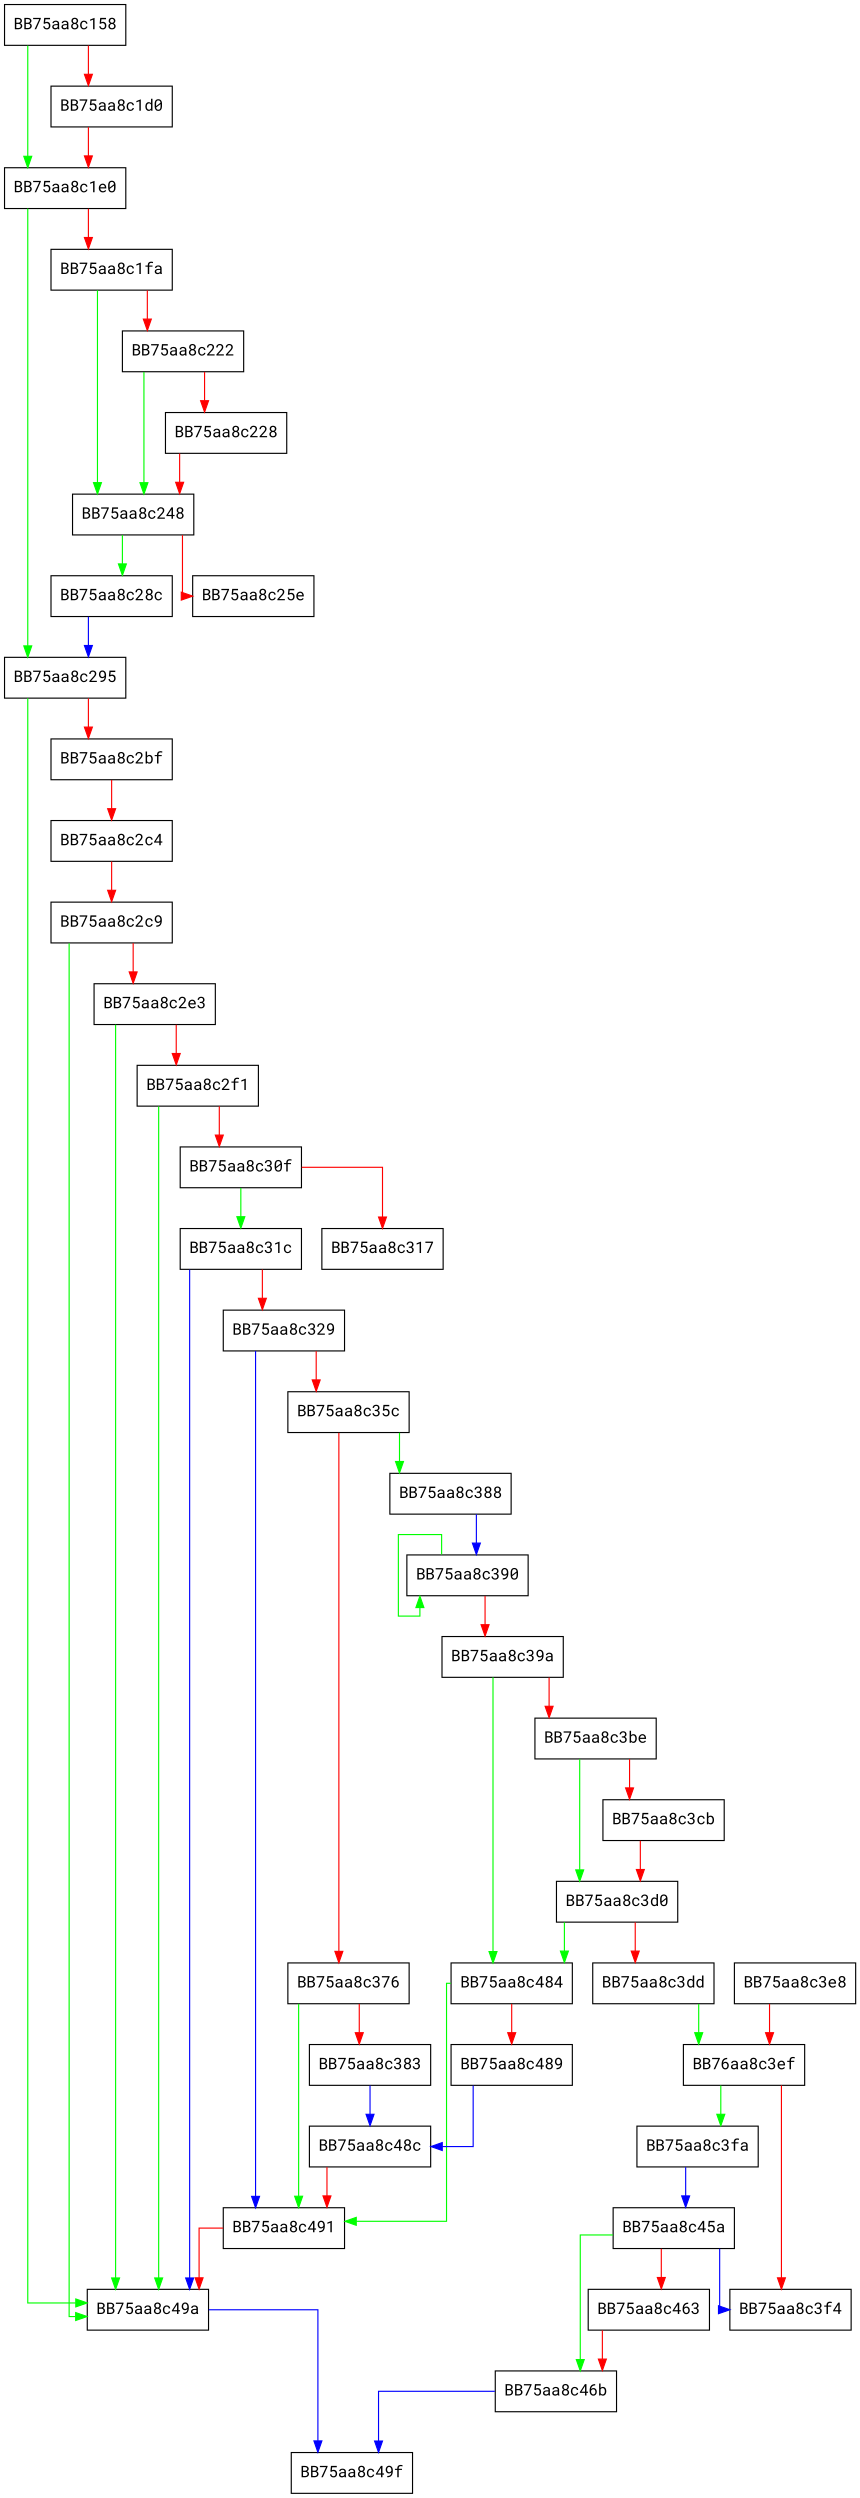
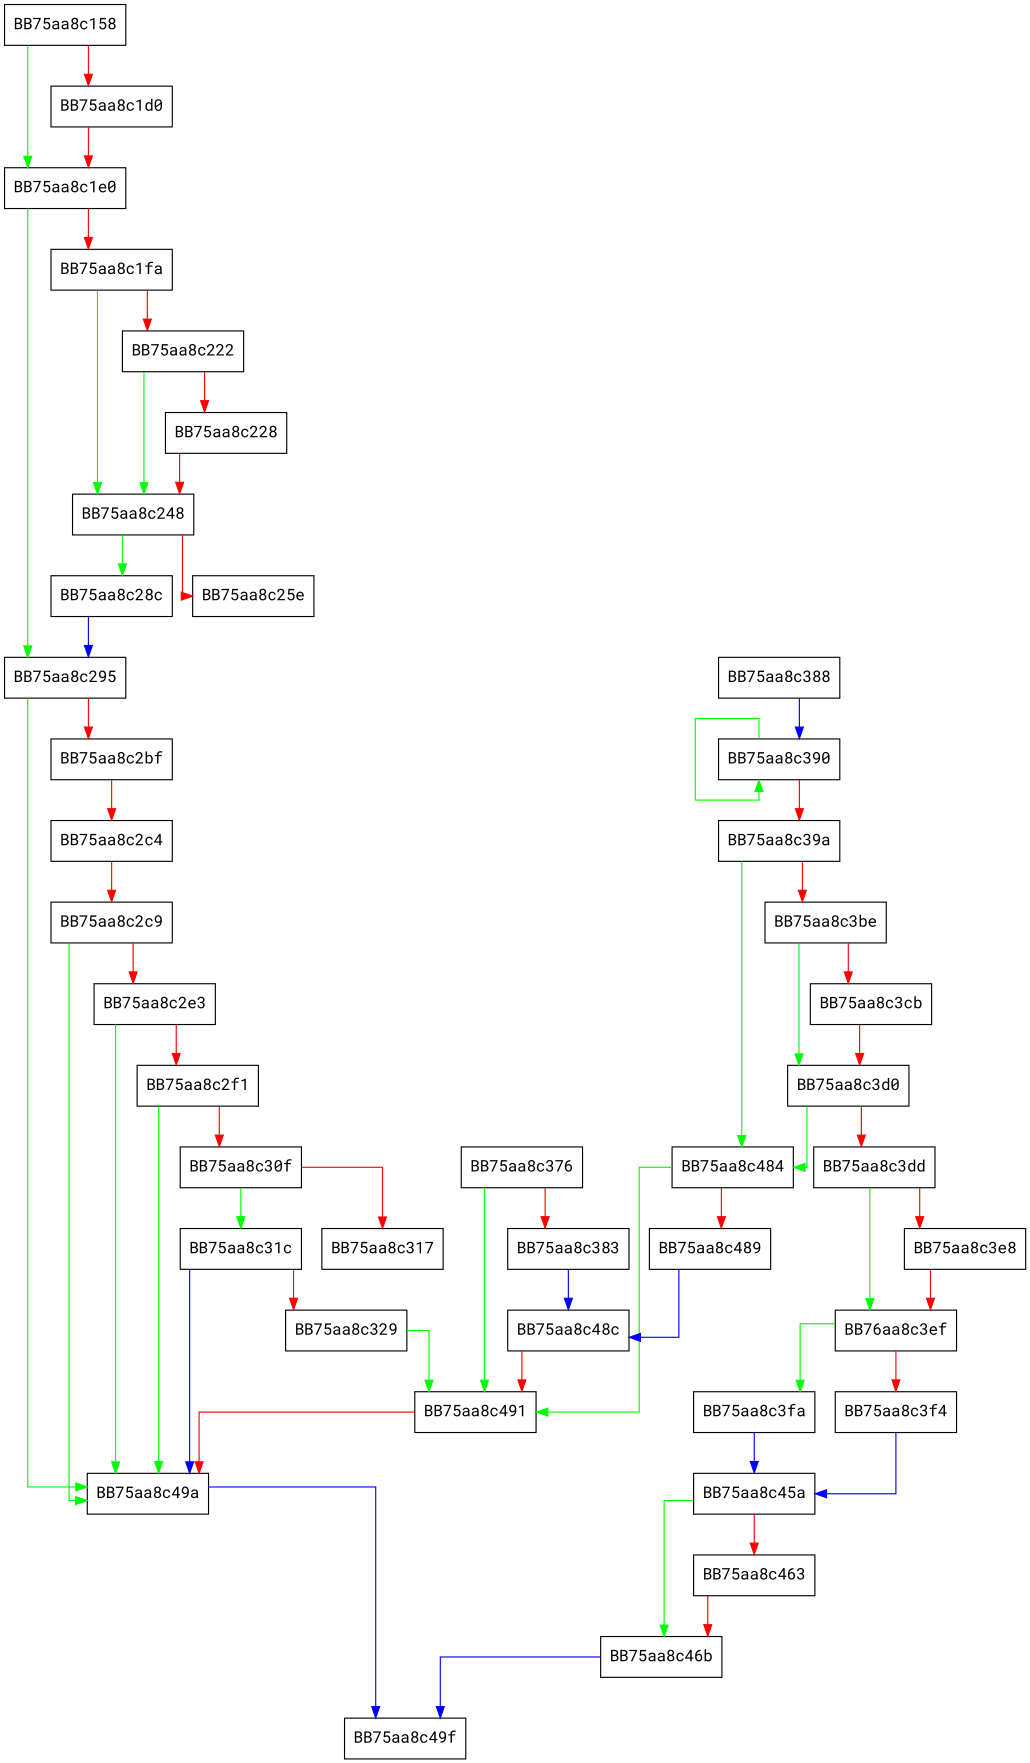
edge "BB75aa8c3dd" -> "BB75aa8c3e8": added
node "BB75aa8c35c": removed
edge "BB75aa8c329" -> "BB75aa8c491": color blue -> green
edge "BB75aa8c45a" -> "BB75aa8c3f4": reversed
